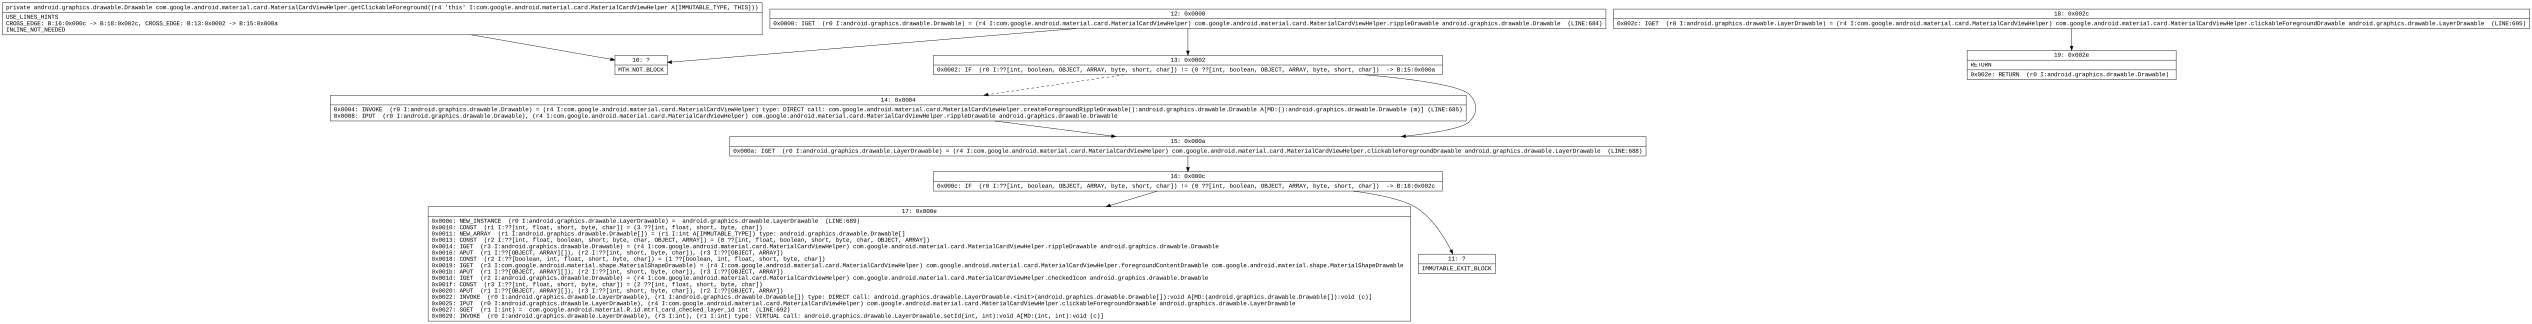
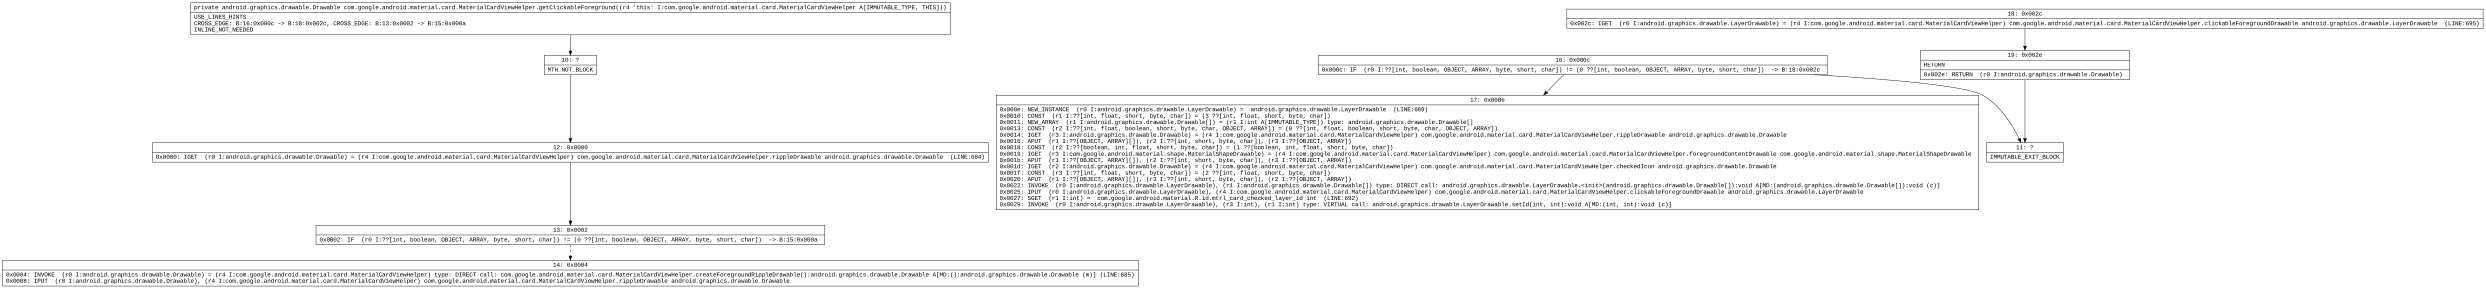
edge "12: 0x0000" -> "10: ?": reversed
edge "19: 0x002e" -> "11: ?": added
node "15: 0x000a": removed
